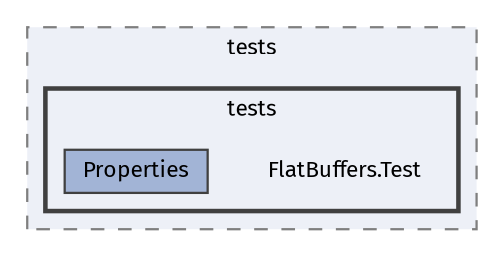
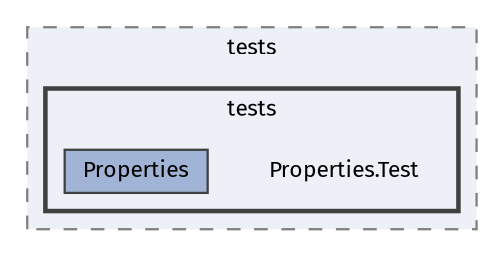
node "FlatBuffers.Test": label "FlatBuffers.Test" -> "Properties.Test"
